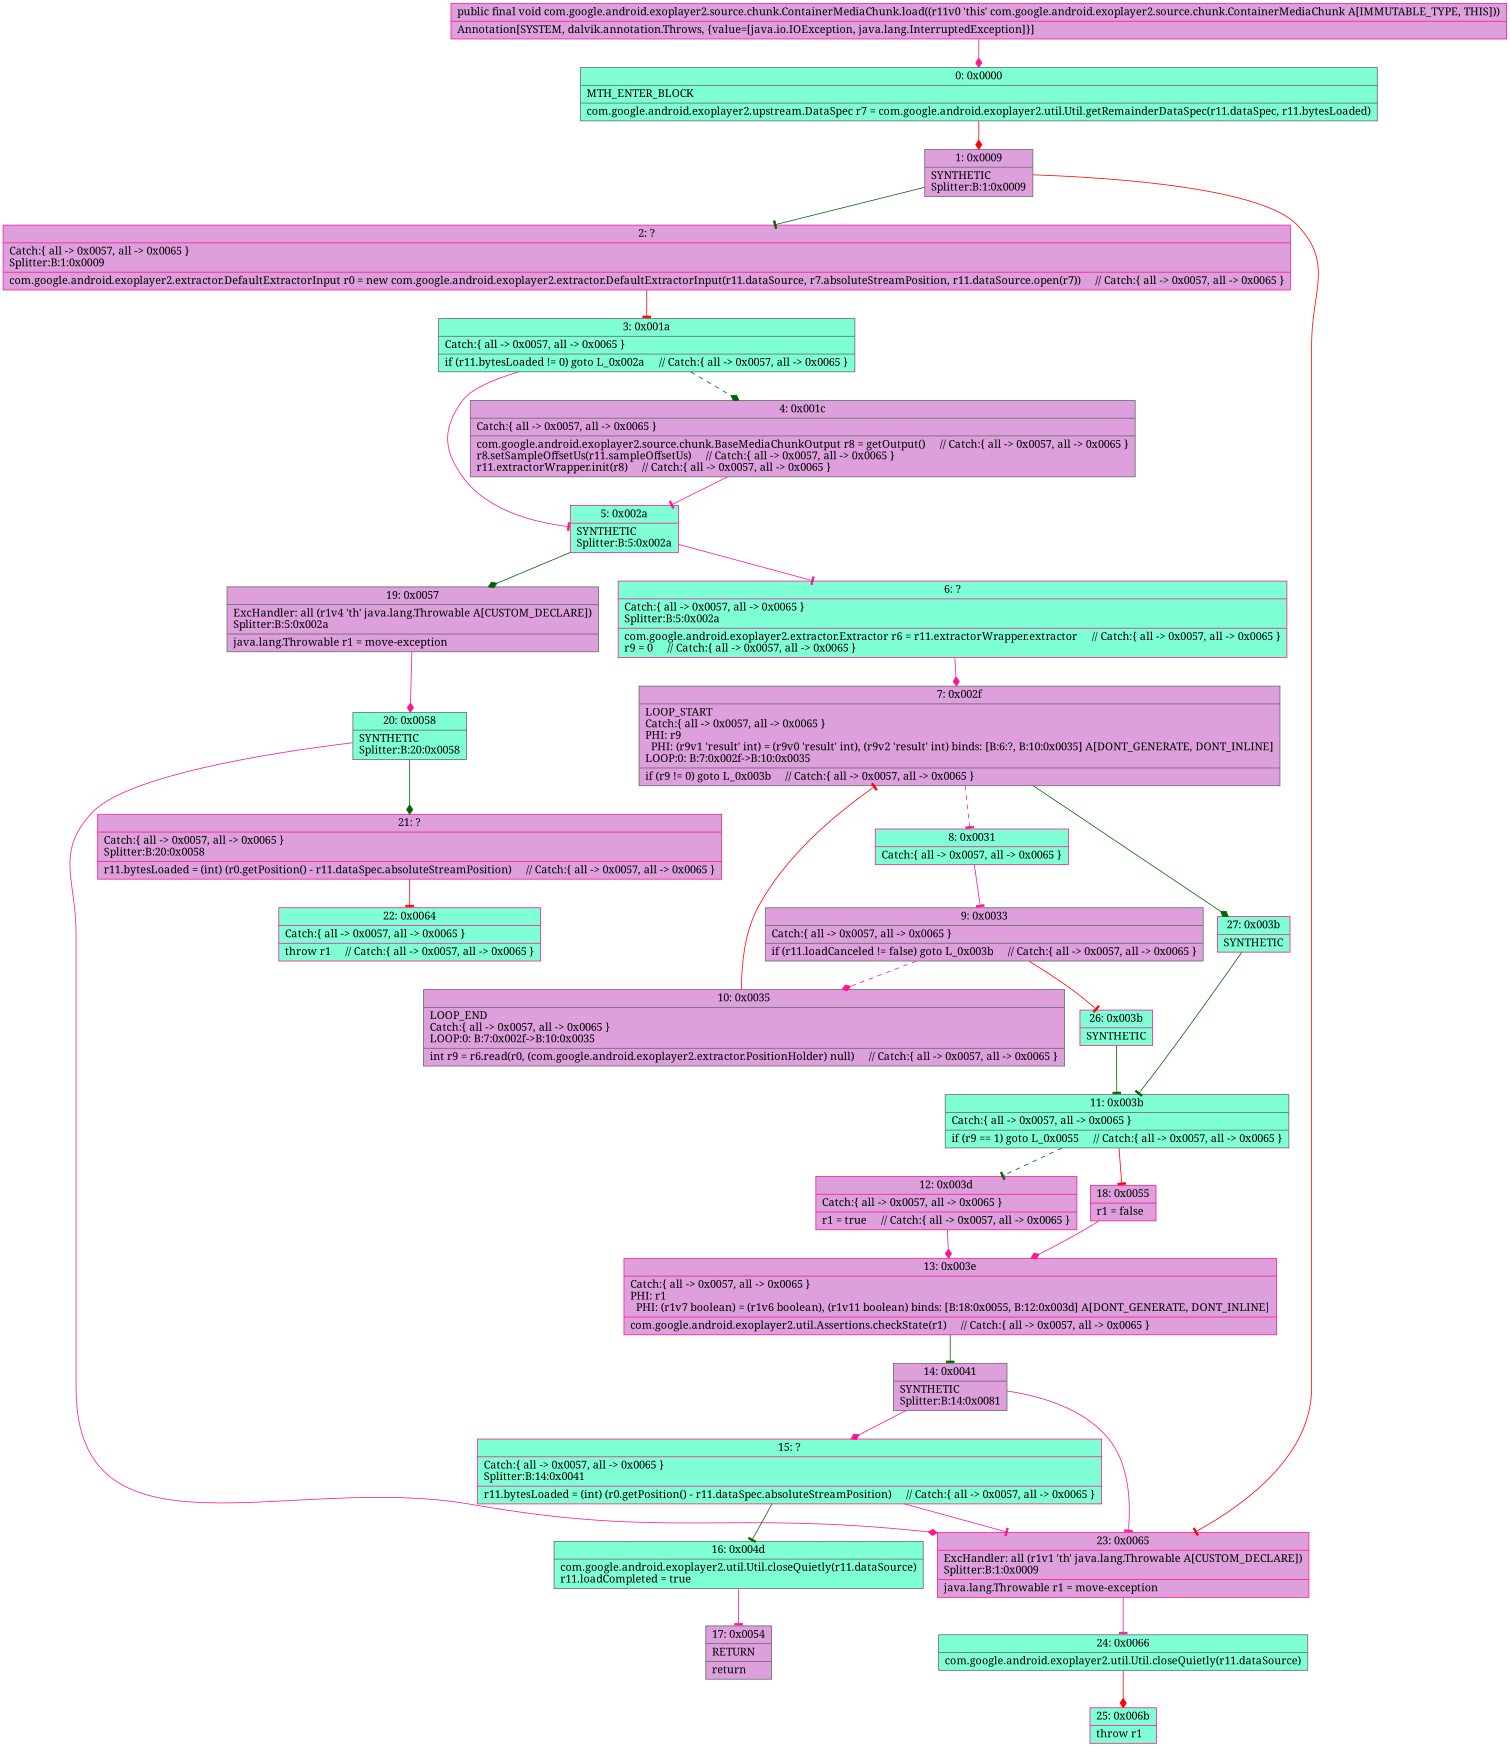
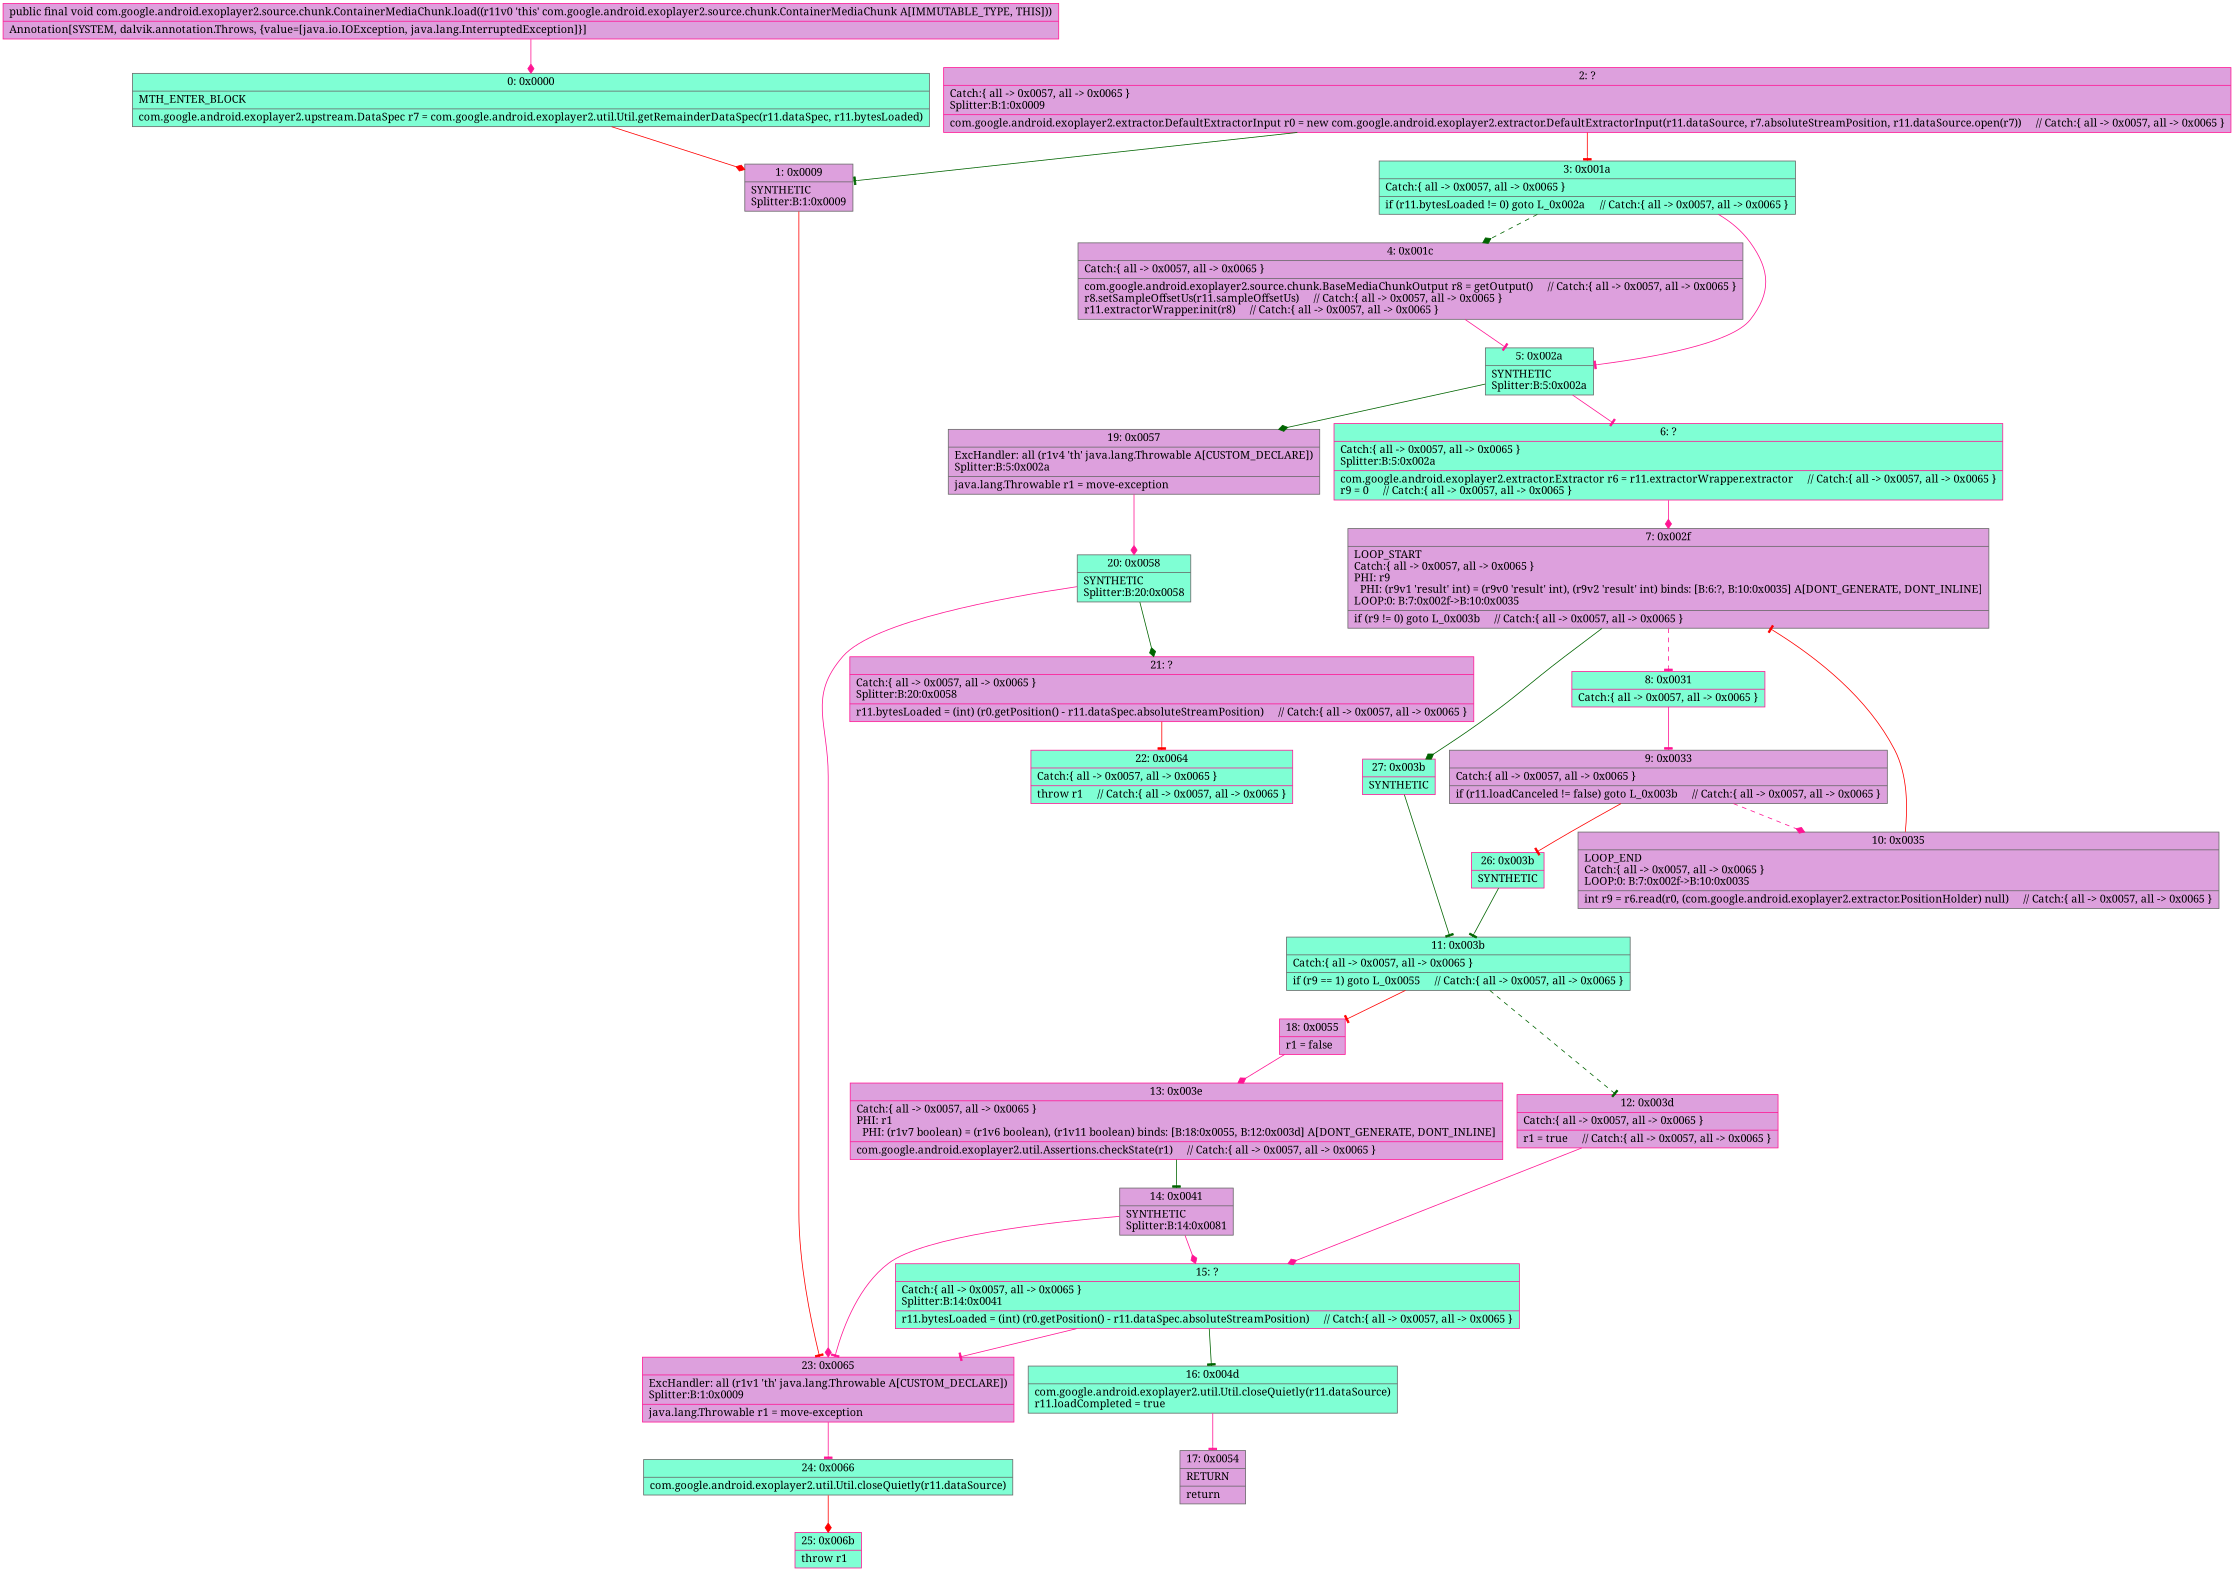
edge "1: 0x0009" -> "2: ?": reversed
node "5: 0x002a": color deeppink -> gray40
edge "12: 0x003d" -> "13: 0x003e": now "12: 0x003d" -> "15: ?"
